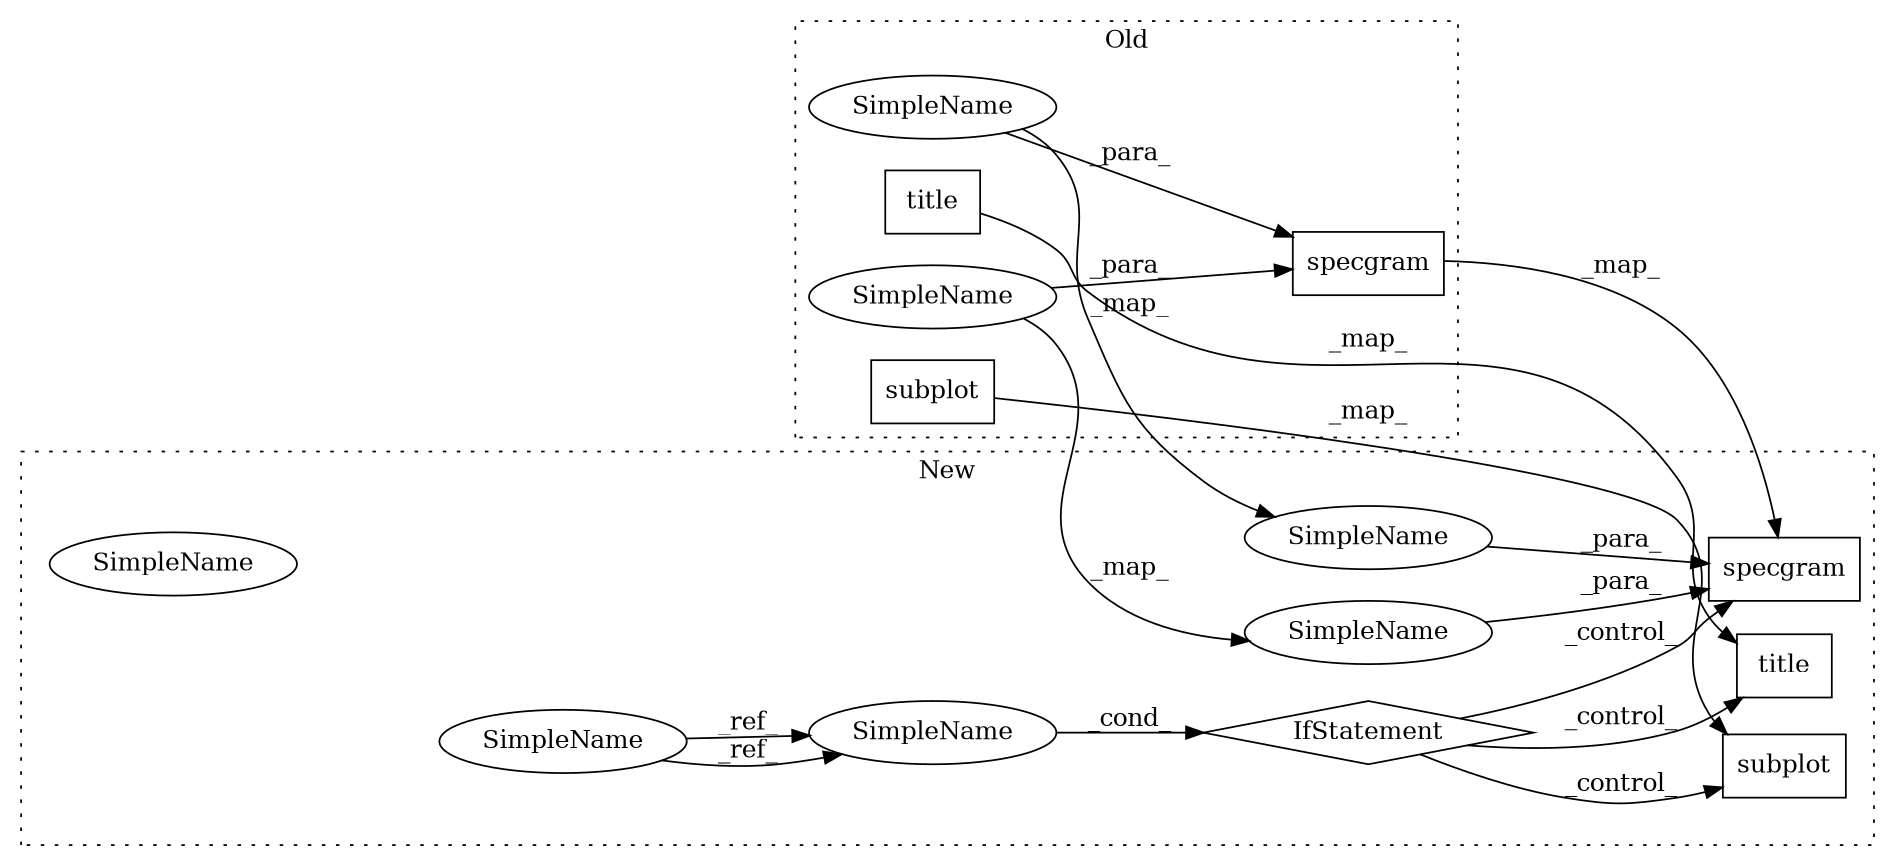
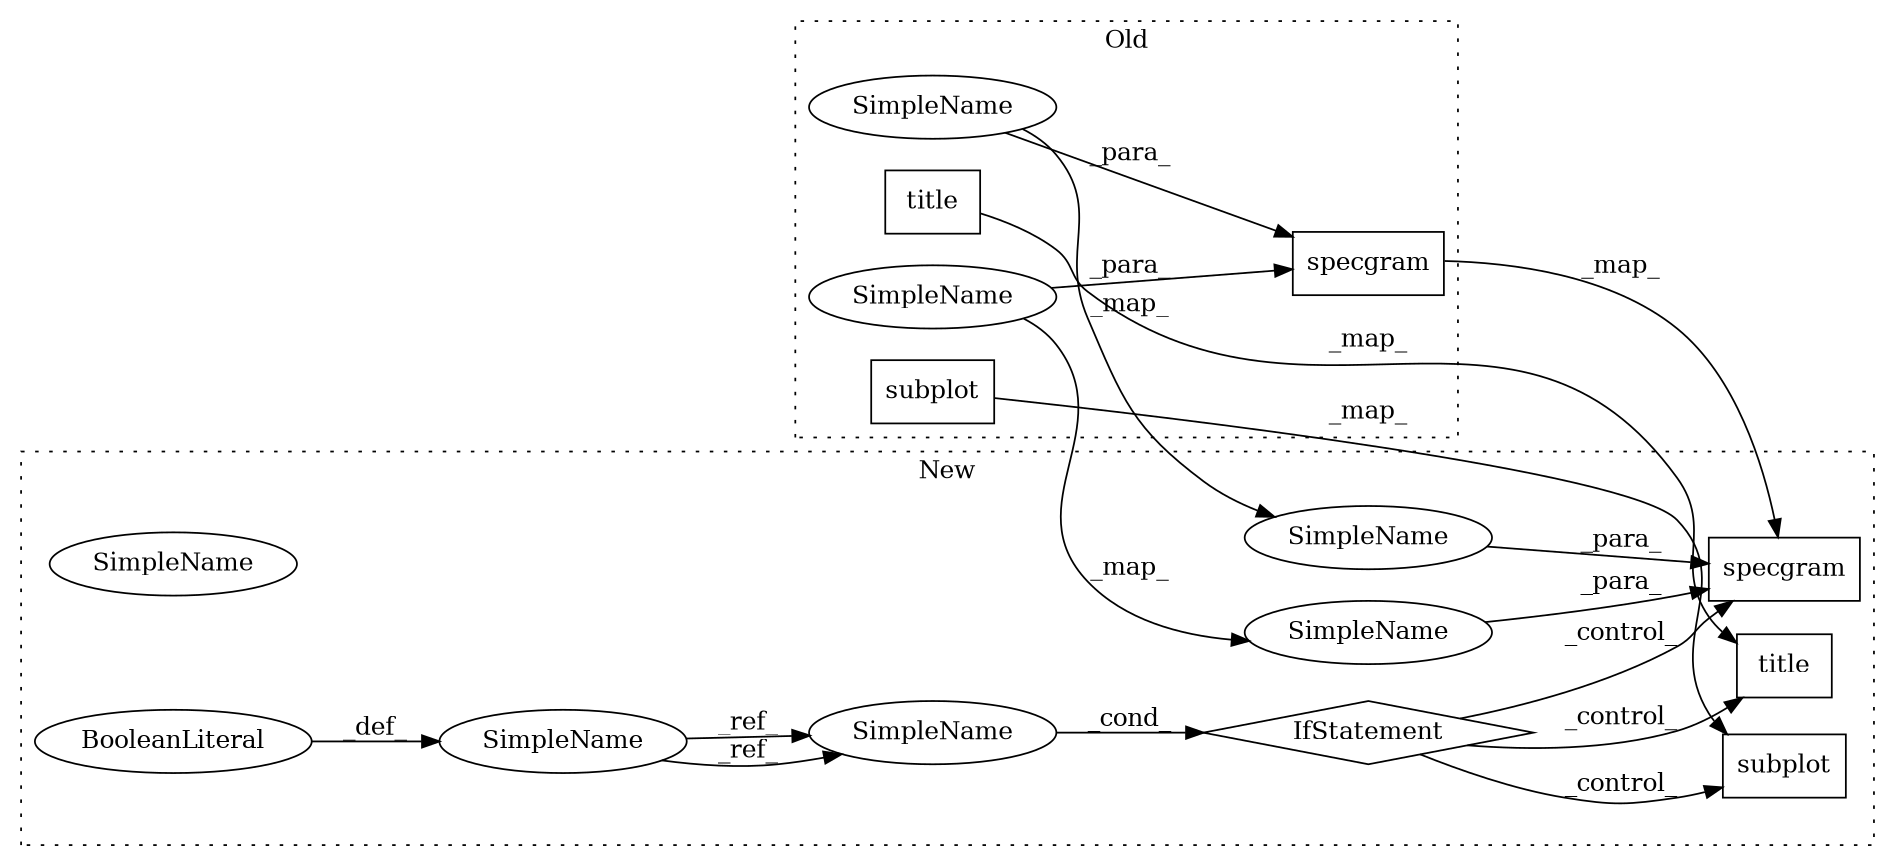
node "BooleanLiteral": added
